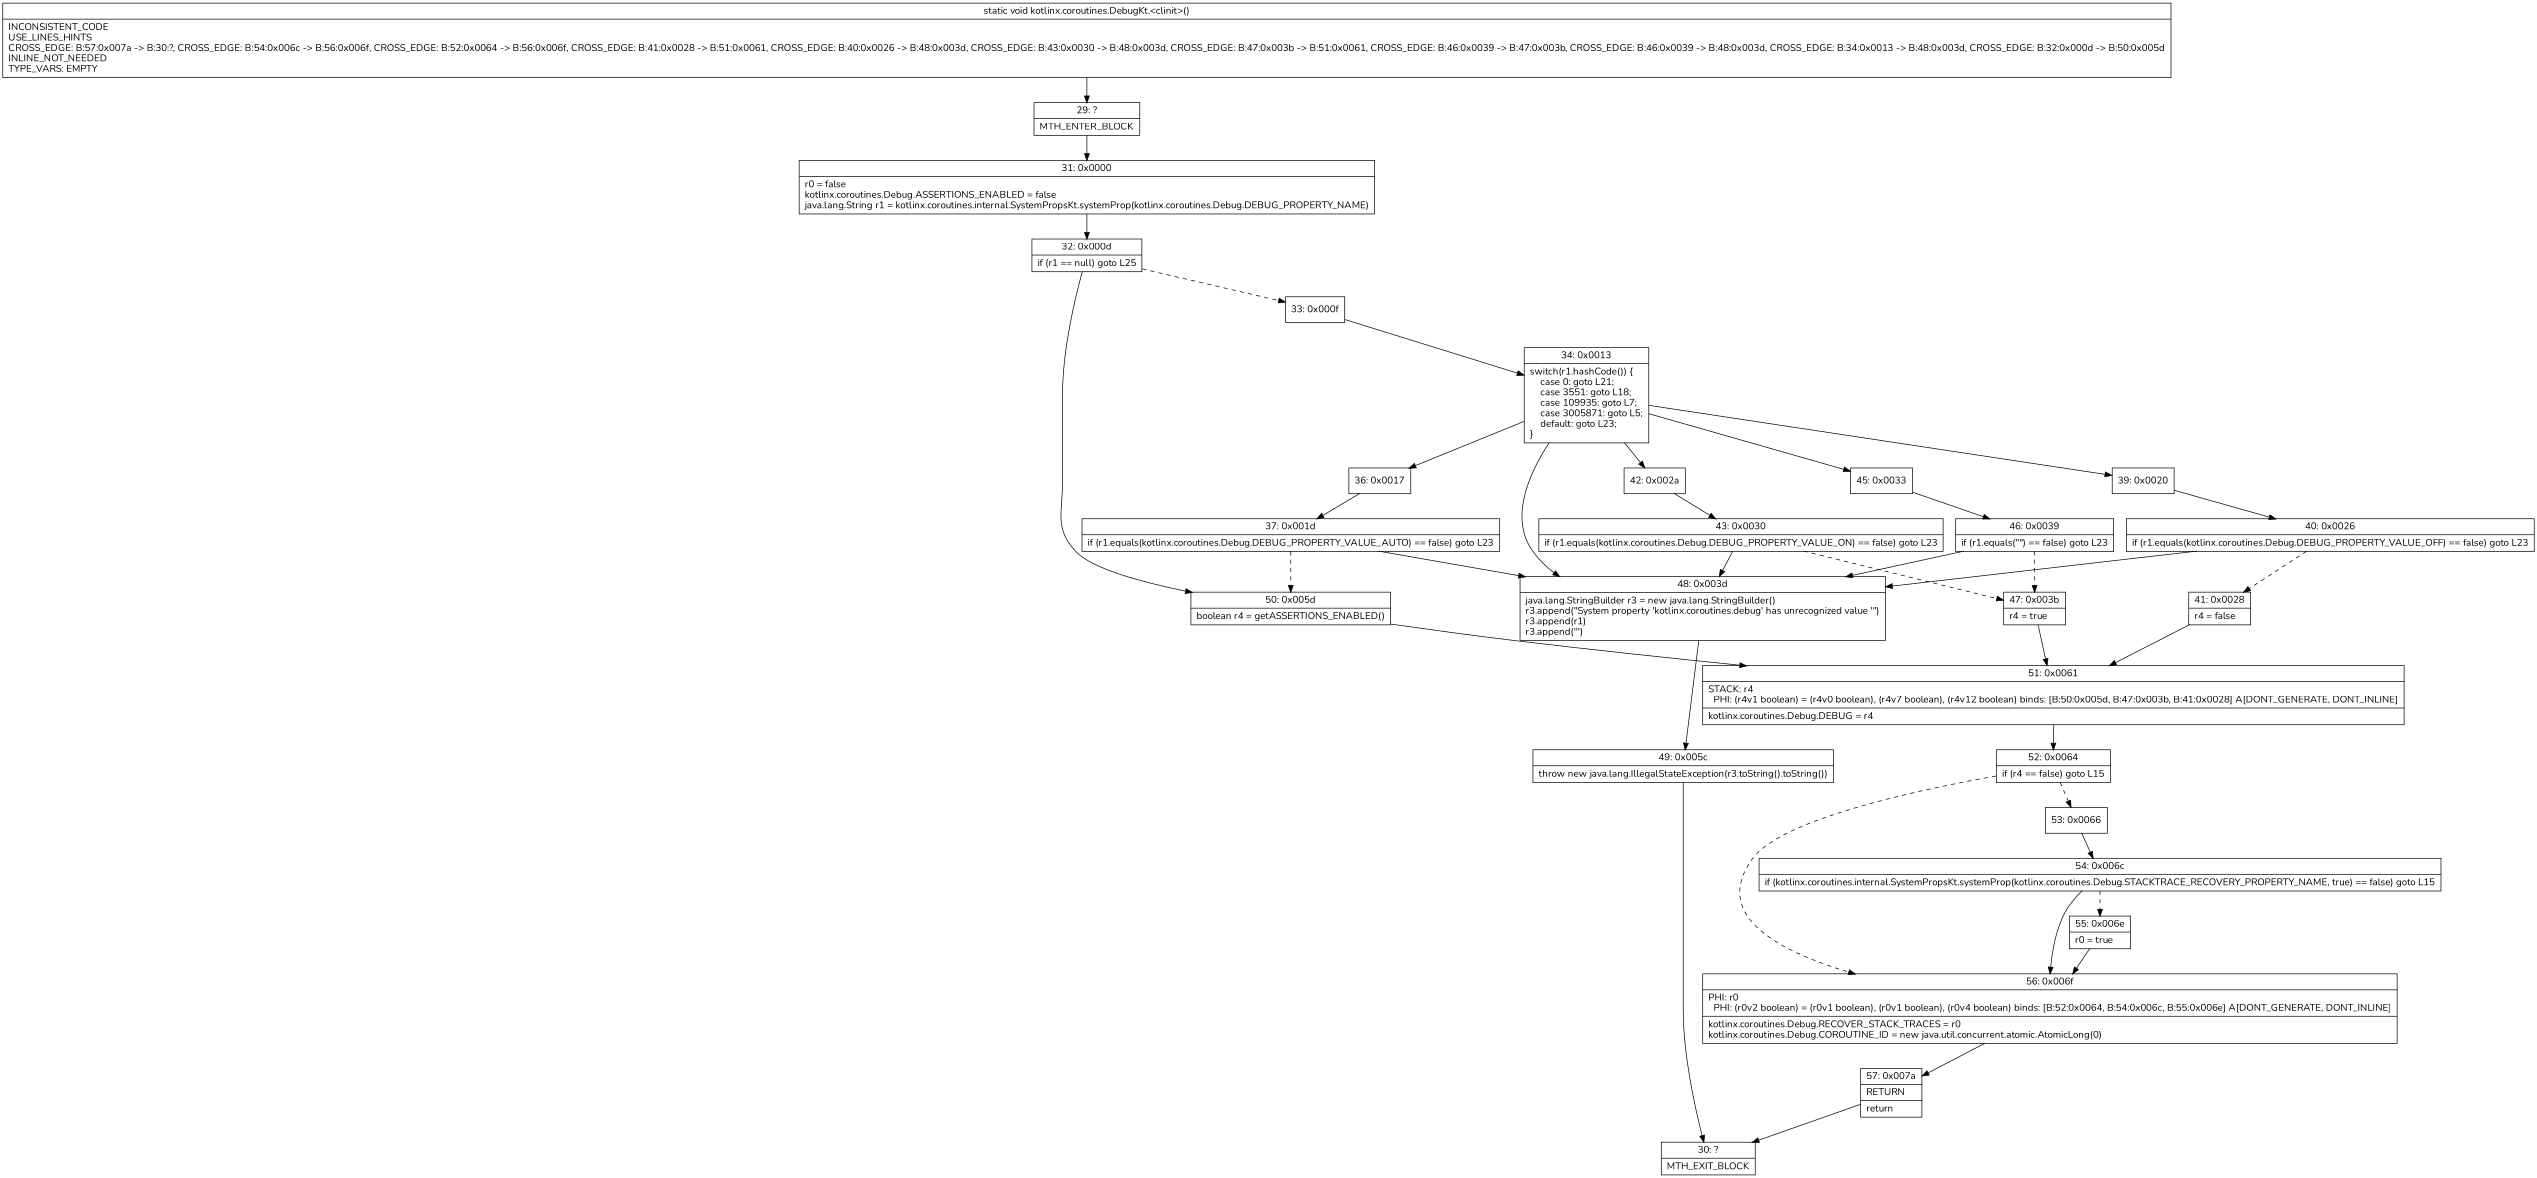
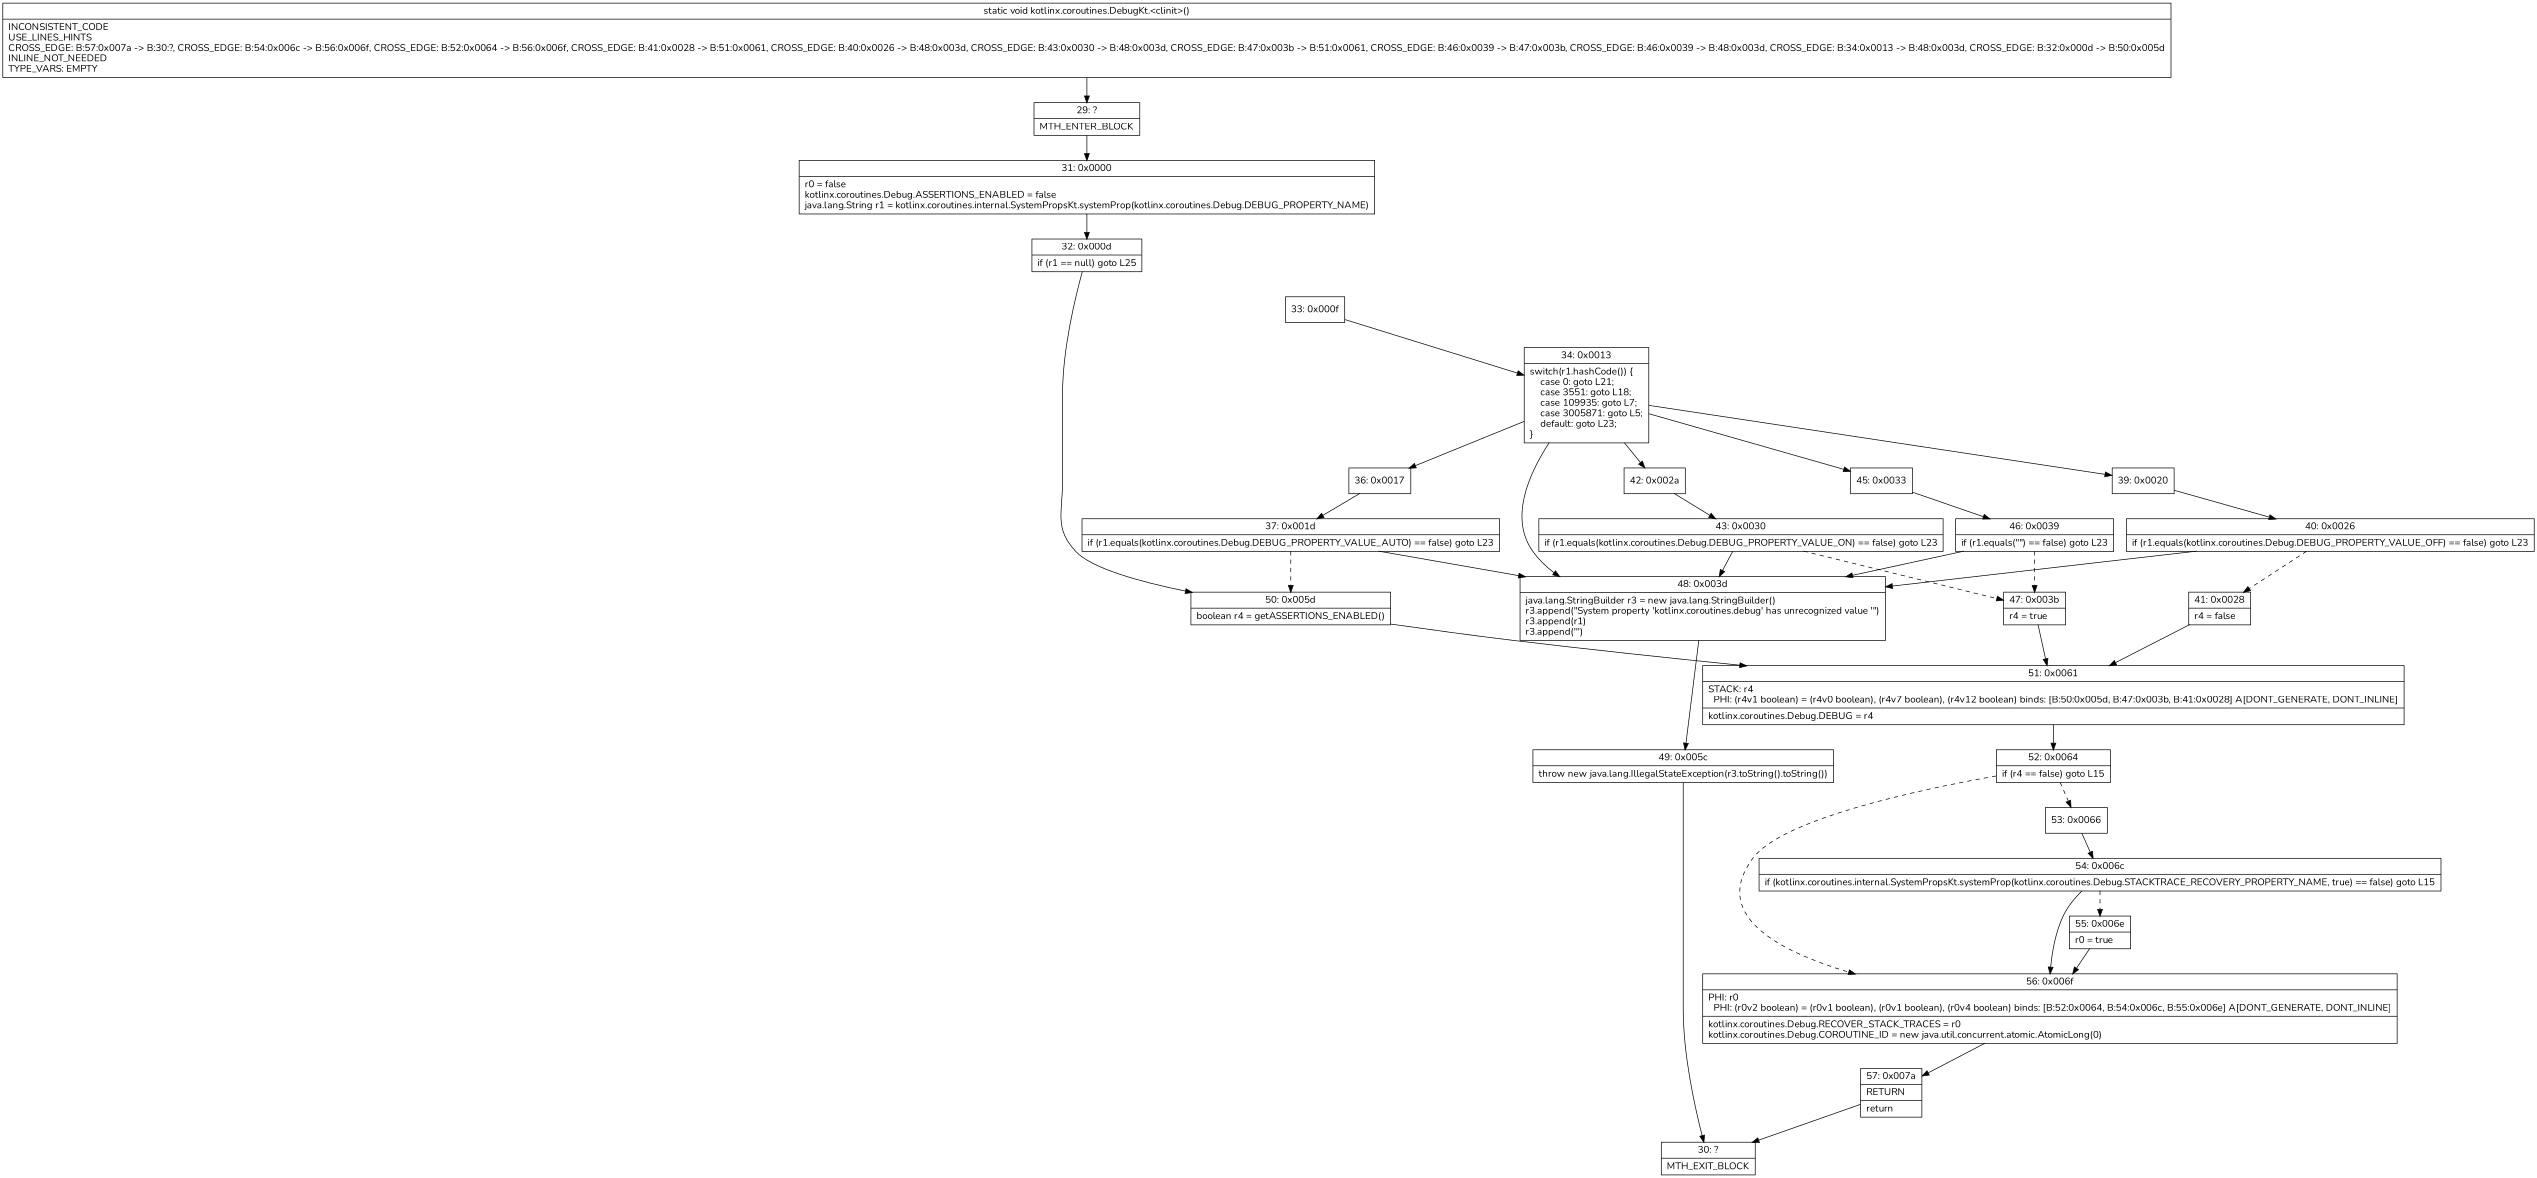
edge "32: 0x000d" -> "33: 0x000f": removed
